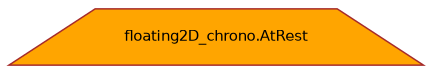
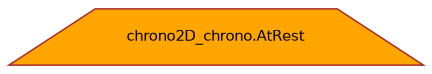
node "floating2D_chrono.AtRest": label "floating2D_chrono.AtRest" -> "chrono2D_chrono.AtRest"
